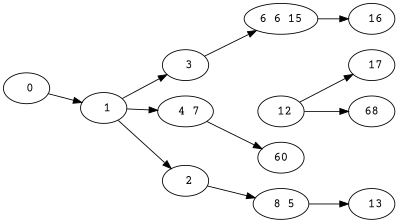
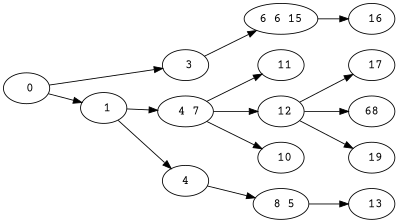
node "11": added
edge "1" -> "3": now "0" -> "3"
edge "4 7" -> "12": added
node "60": label "60" -> "10"
node "19": added
node "2": label "2" -> "4"
